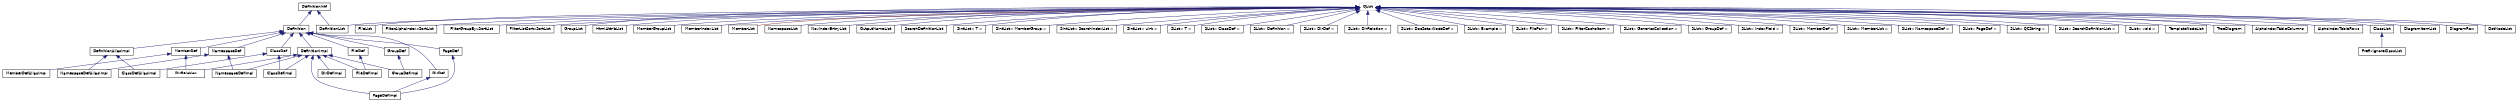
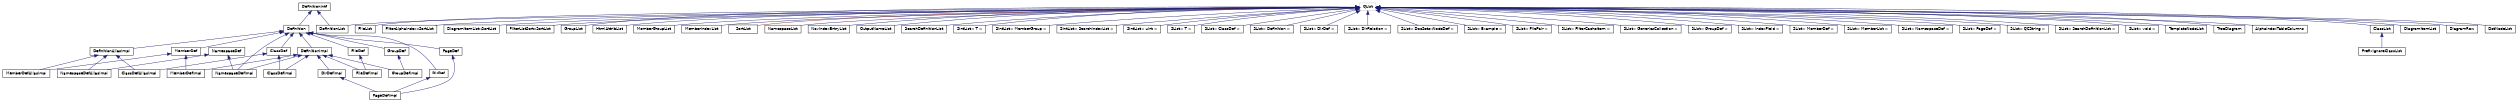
node "FilterGroupBy::SortList": label "FilterGroupBy::SortList" -> "DiagramItemList::SortList"
node "MemberList": label "MemberList" -> "SortList"
node "AlphaIndexTableRows": removed
edge "NamespaceDef" -> "Definition": now "NamespaceDefImpl" -> "Definition"
edge "MemberDefAliasImpl" -> "DefinitionAliasImpl": added
node "DirRelation": label "DirRelation" -> "MemberDefImpl"
edge "PageDefImpl" -> "DefinitionImpl": now "PageDefImpl" -> "DirDefImpl"
